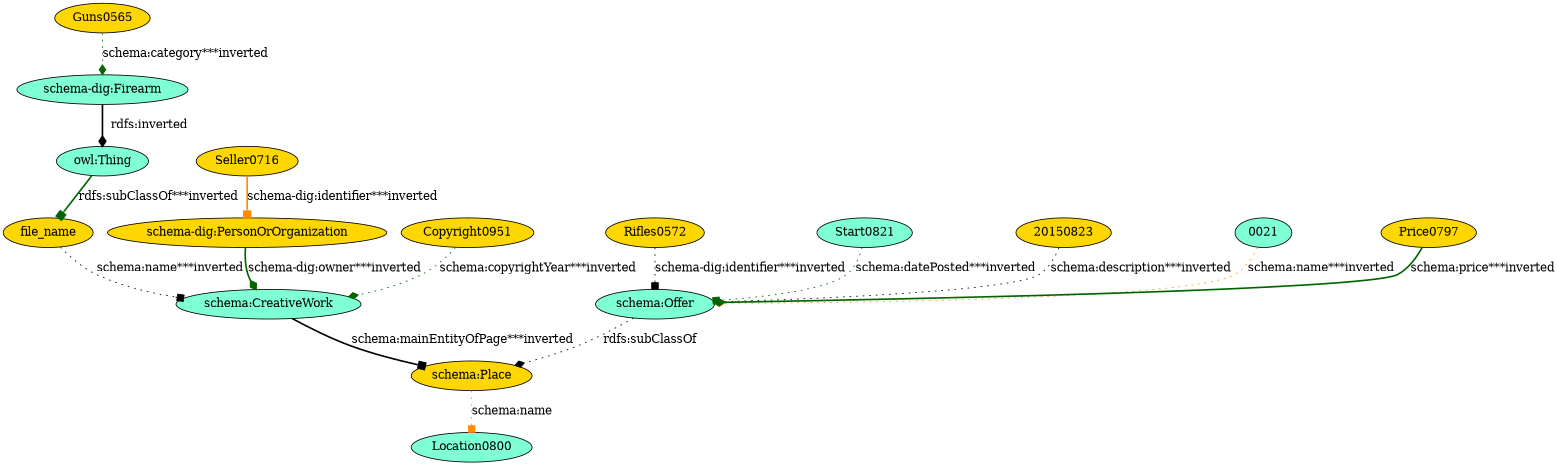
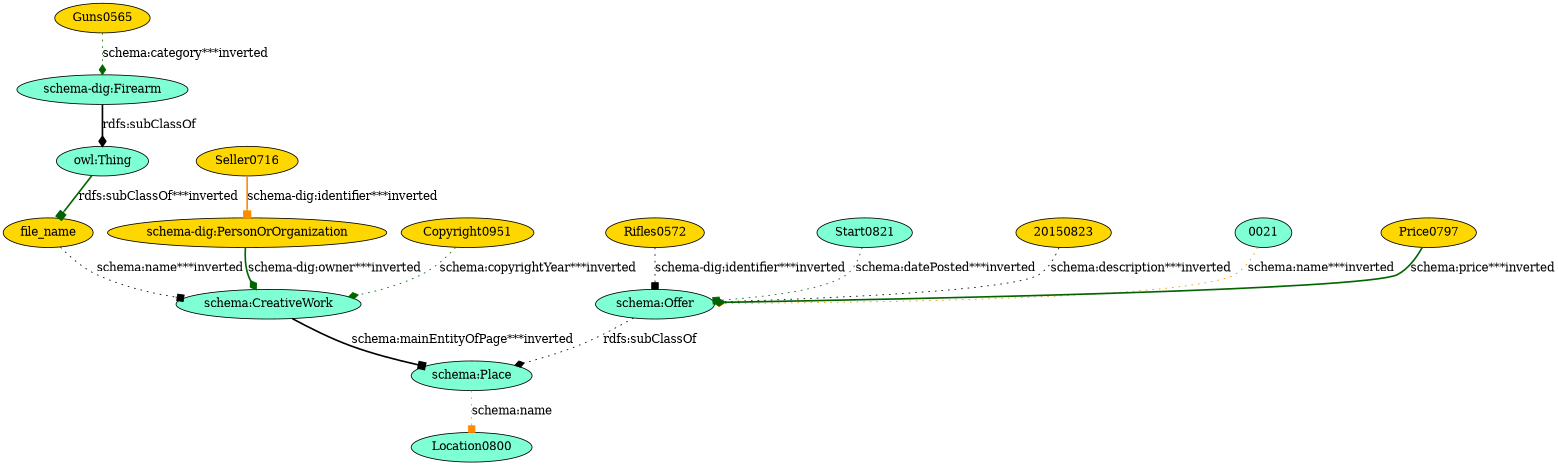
edge "schema-dig:Firearm" -> "owl:Thing": label "rdfs:inverted" -> "rdfs:subClassOf"
node "schema:Place": fillcolor gold -> aquamarine
